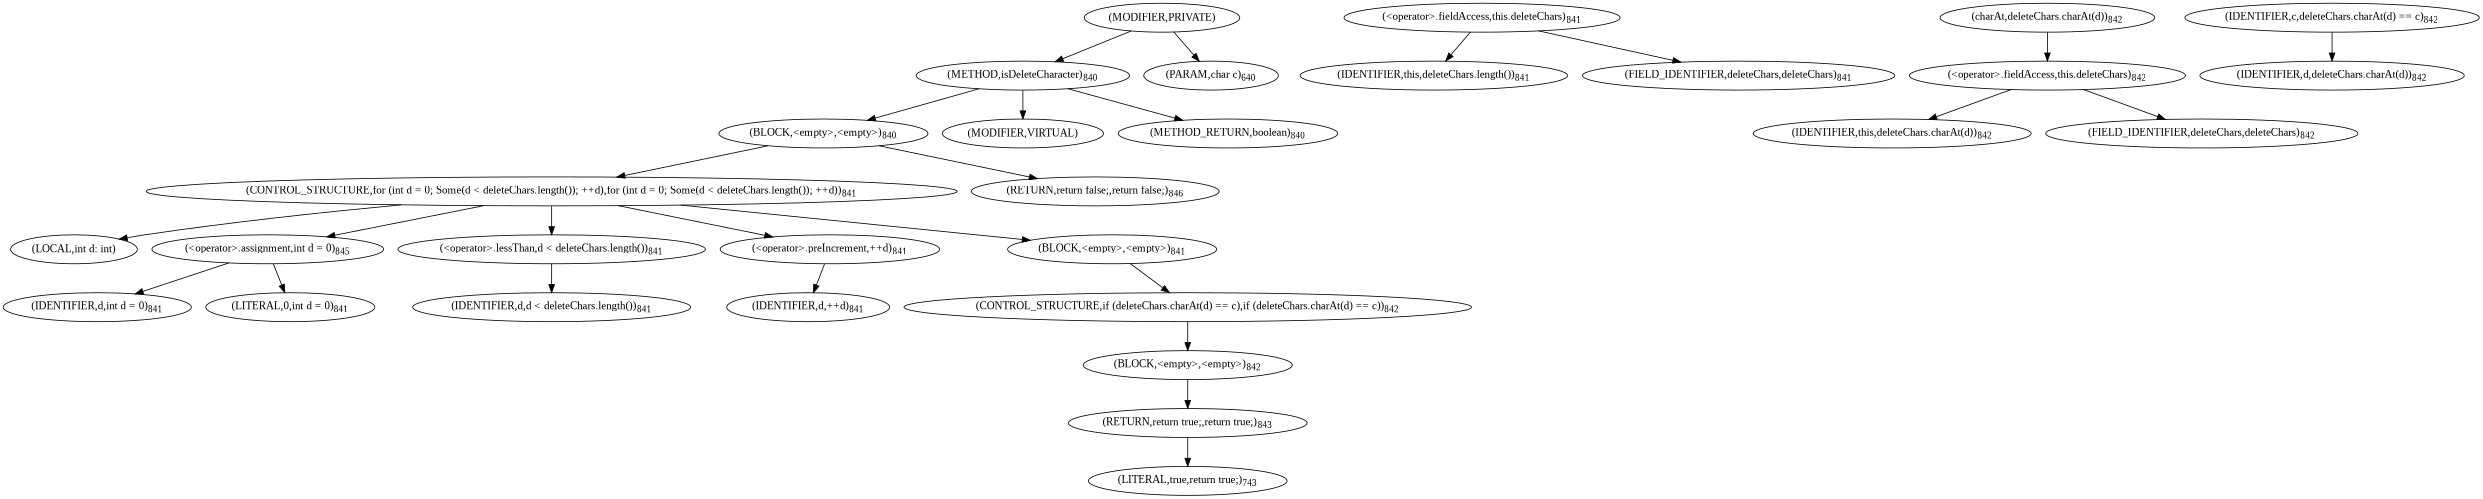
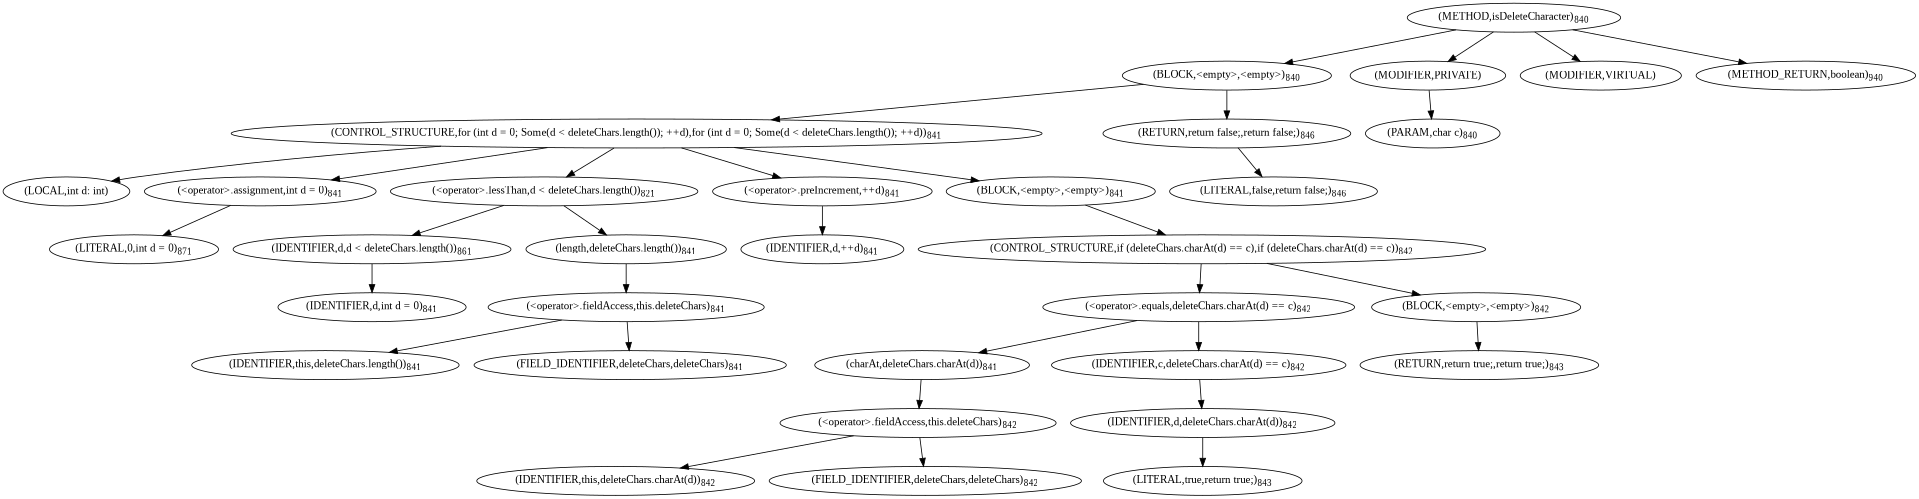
node "(charAt,deleteChars.charAt(d))": text "842" -> "841"
edge "(MODIFIER,PRIVATE)" -> "(METHOD,isDeleteCharacter)": reversed
node "(PARAM,char c)": text "640" -> "840"
node "(METHOD_RETURN,boolean)": text "840" -> "940"
node "(LITERAL,false,return false;)": added
node "(<operator>.assignment,int d = 0)": text "845" -> "841"
node "(<operator>.lessThan,d < deleteChars.length())": text "841" -> "821"
node "(length,deleteChars.length())": added
edge "(<operator>.assignment,int d = 0)" -> "(IDENTIFIER,d,int d = 0)": now "(IDENTIFIER,d,d < deleteChars.length())" -> "(IDENTIFIER,d,int d = 0)"
node "(LITERAL,0,int d = 0)": text "841" -> "871"
node "(IDENTIFIER,d,d < deleteChars.length())": text "841" -> "861"
node "(<operator>.equals,deleteChars.charAt(d) == c)": added
edge "(RETURN,return true;,return true;)" -> "(LITERAL,true,return true;)": now "(IDENTIFIER,d,deleteChars.charAt(d))" -> "(LITERAL,true,return true;)"
node "(LITERAL,true,return true;)": text "743" -> "843"
